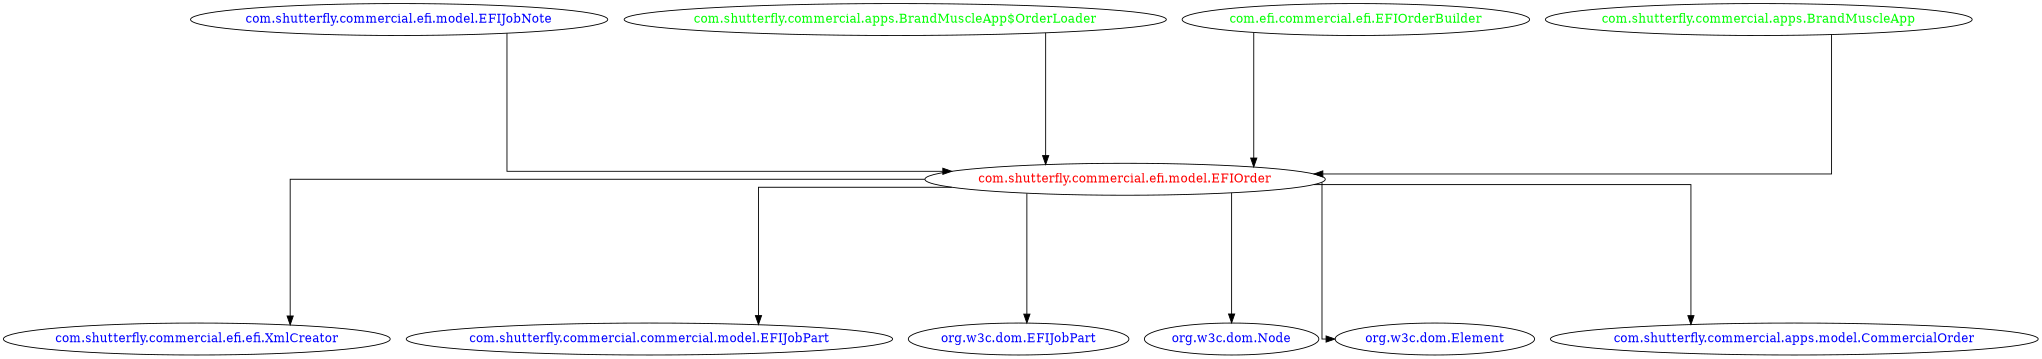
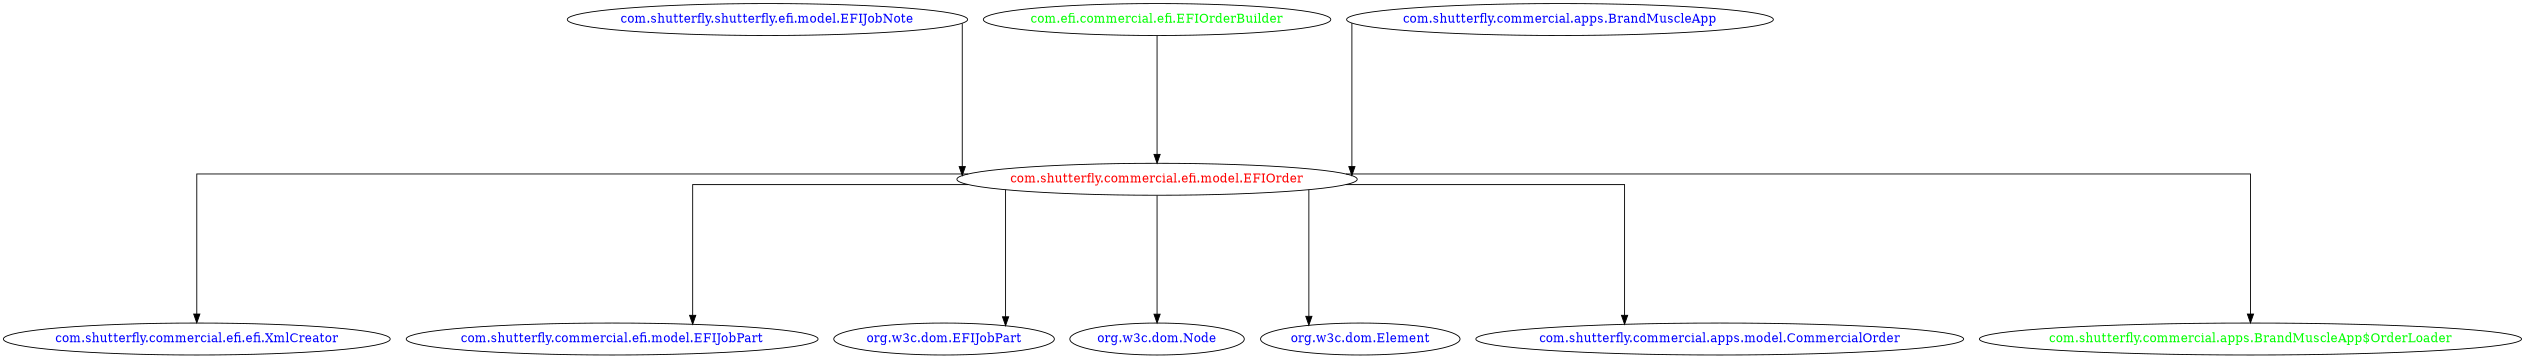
node "com.shutterfly.commercial.efi.model.EFIJobNote": label "com.shutterfly.commercial.efi.model.EFIJobNote" -> "com.shutterfly.shutterfly.efi.model.EFIJobNote"
node "com.shutterfly.commercial.apps.BrandMuscleApp": fontcolor green -> blue
edge "com.shutterfly.commercial.apps.BrandMuscleApp$OrderLoader" -> "com.shutterfly.commercial.efi.model.EFIOrder": reversed
node "com.shutterfly.commercial.commercial.model.EFIJobPart": label "com.shutterfly.commercial.commercial.model.EFIJobPart" -> "com.shutterfly.commercial.efi.model.EFIJobPart"
